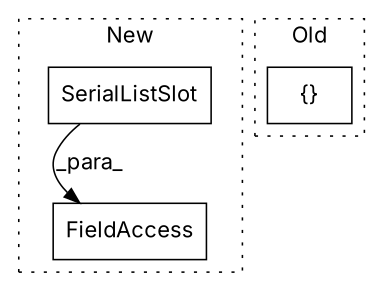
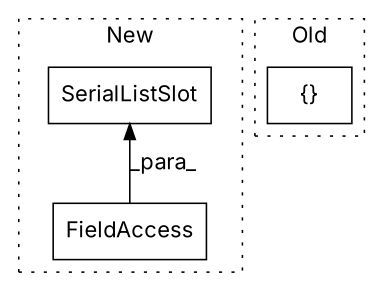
edge "SerialListSlot" -> "FieldAccess": reversed
